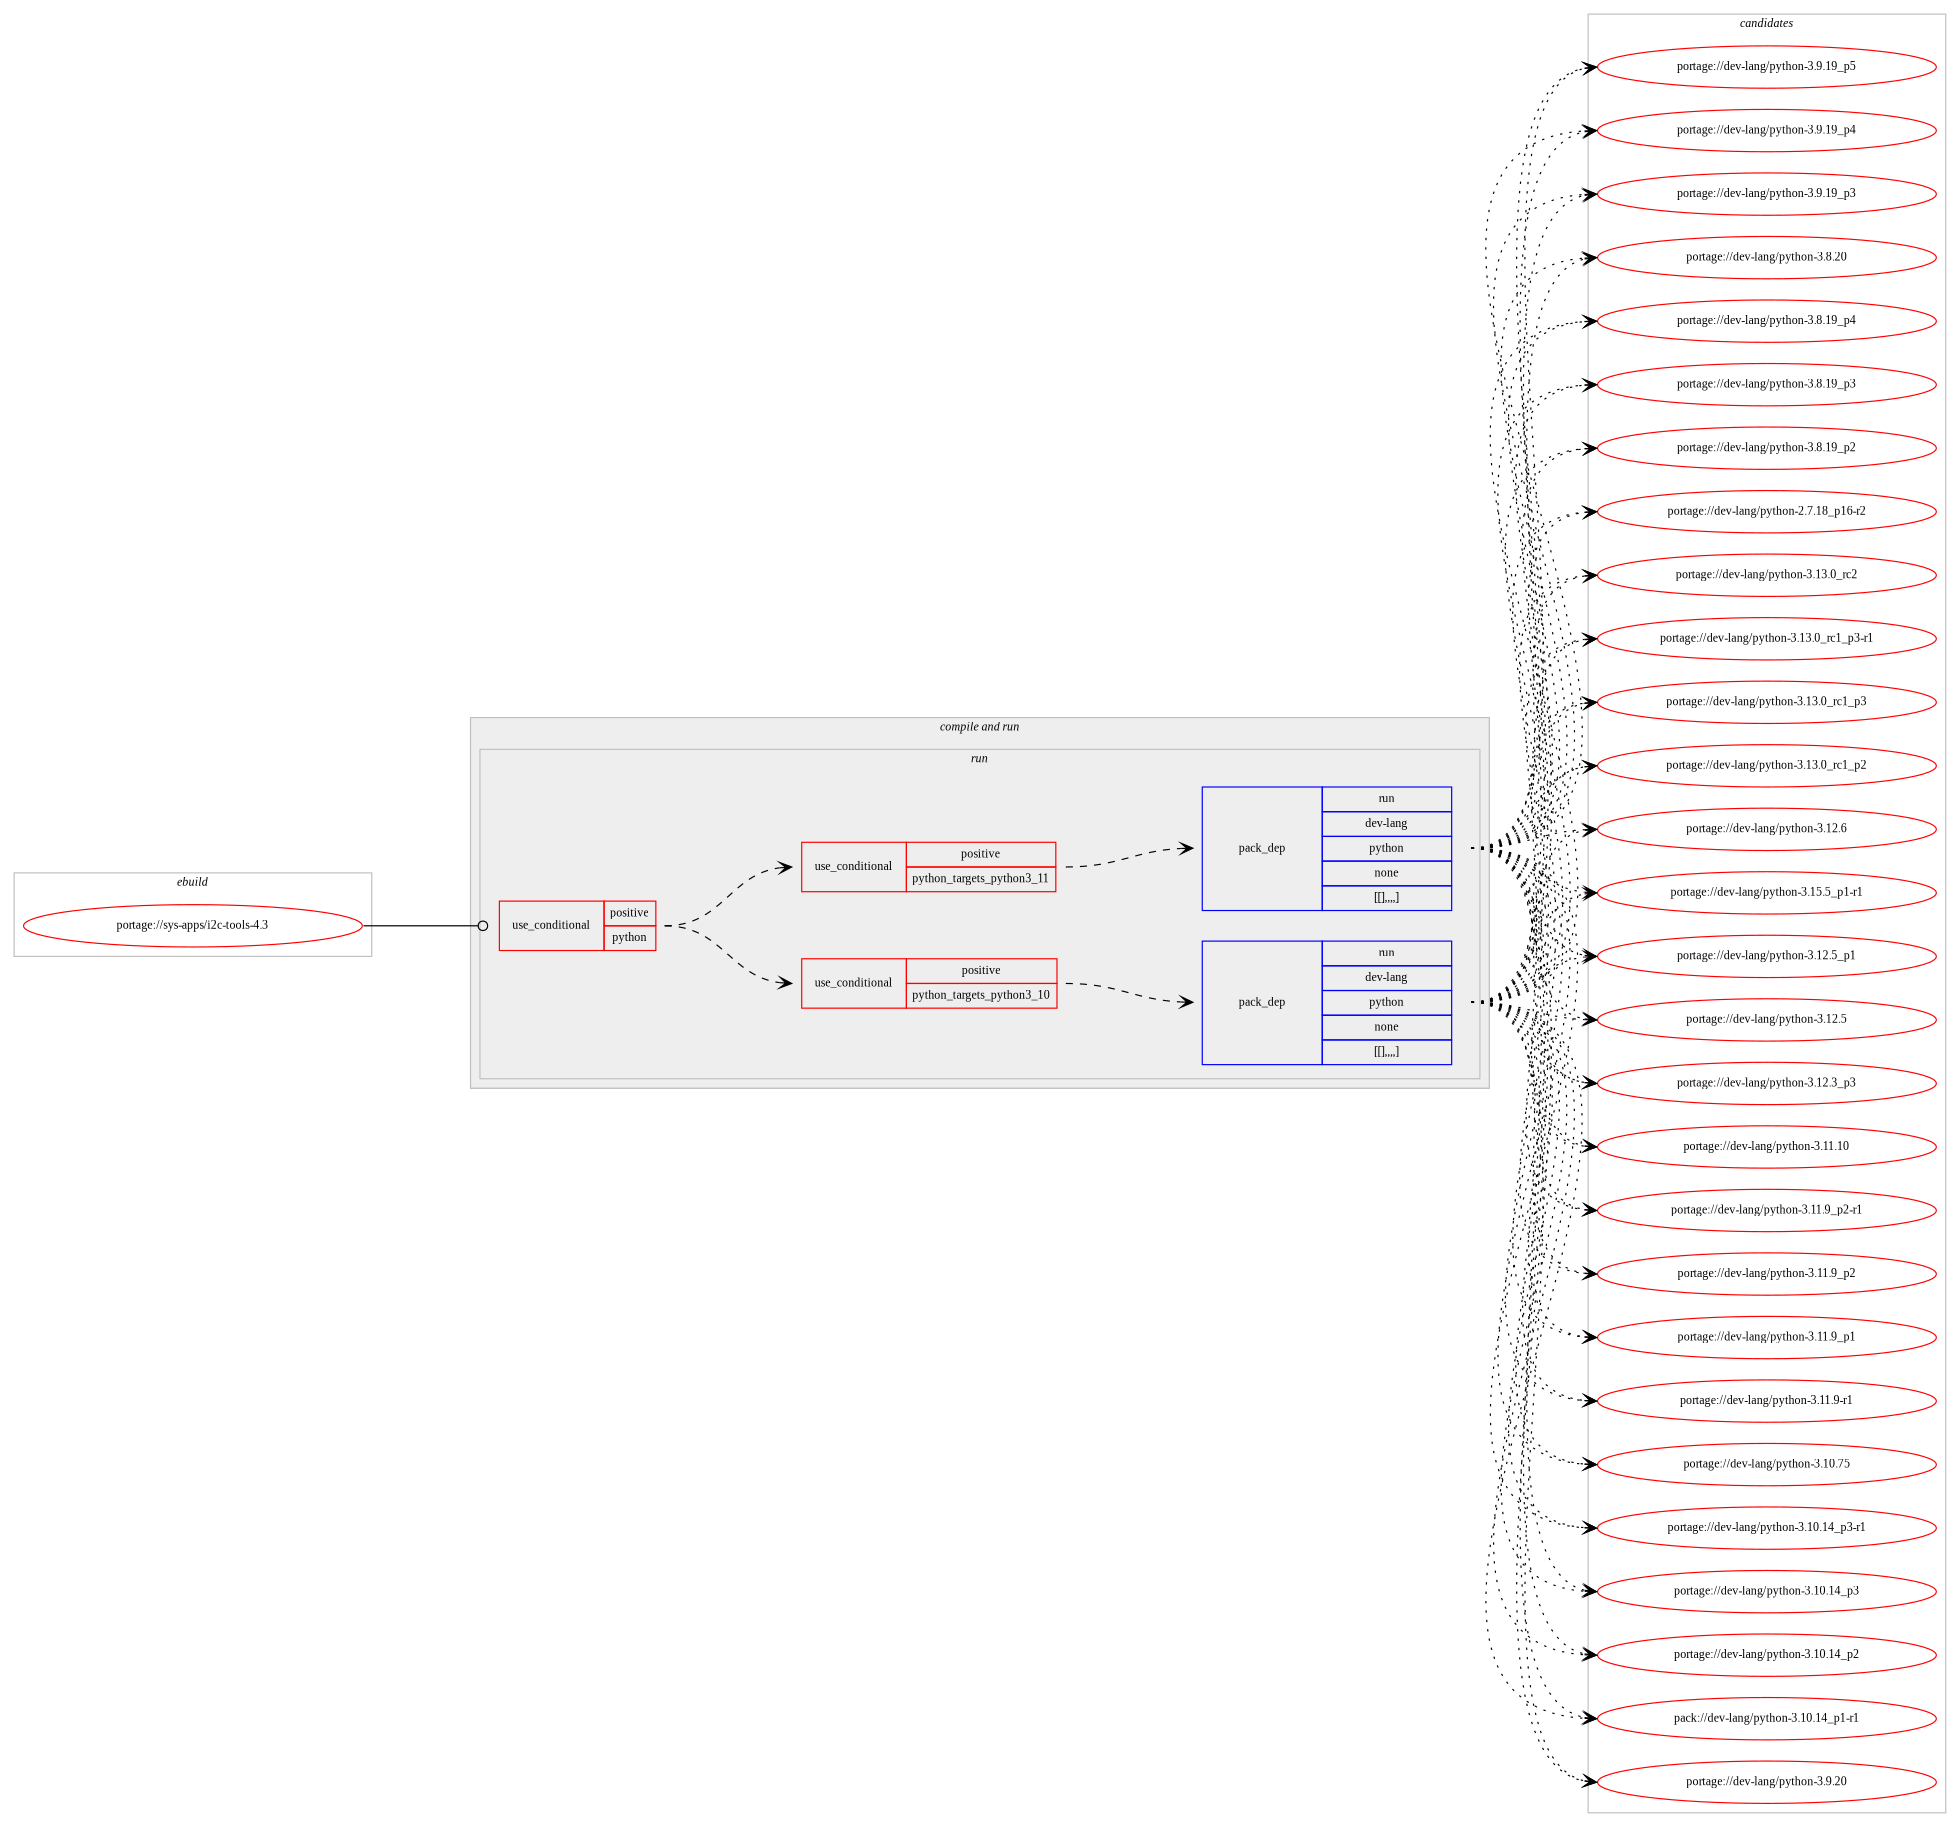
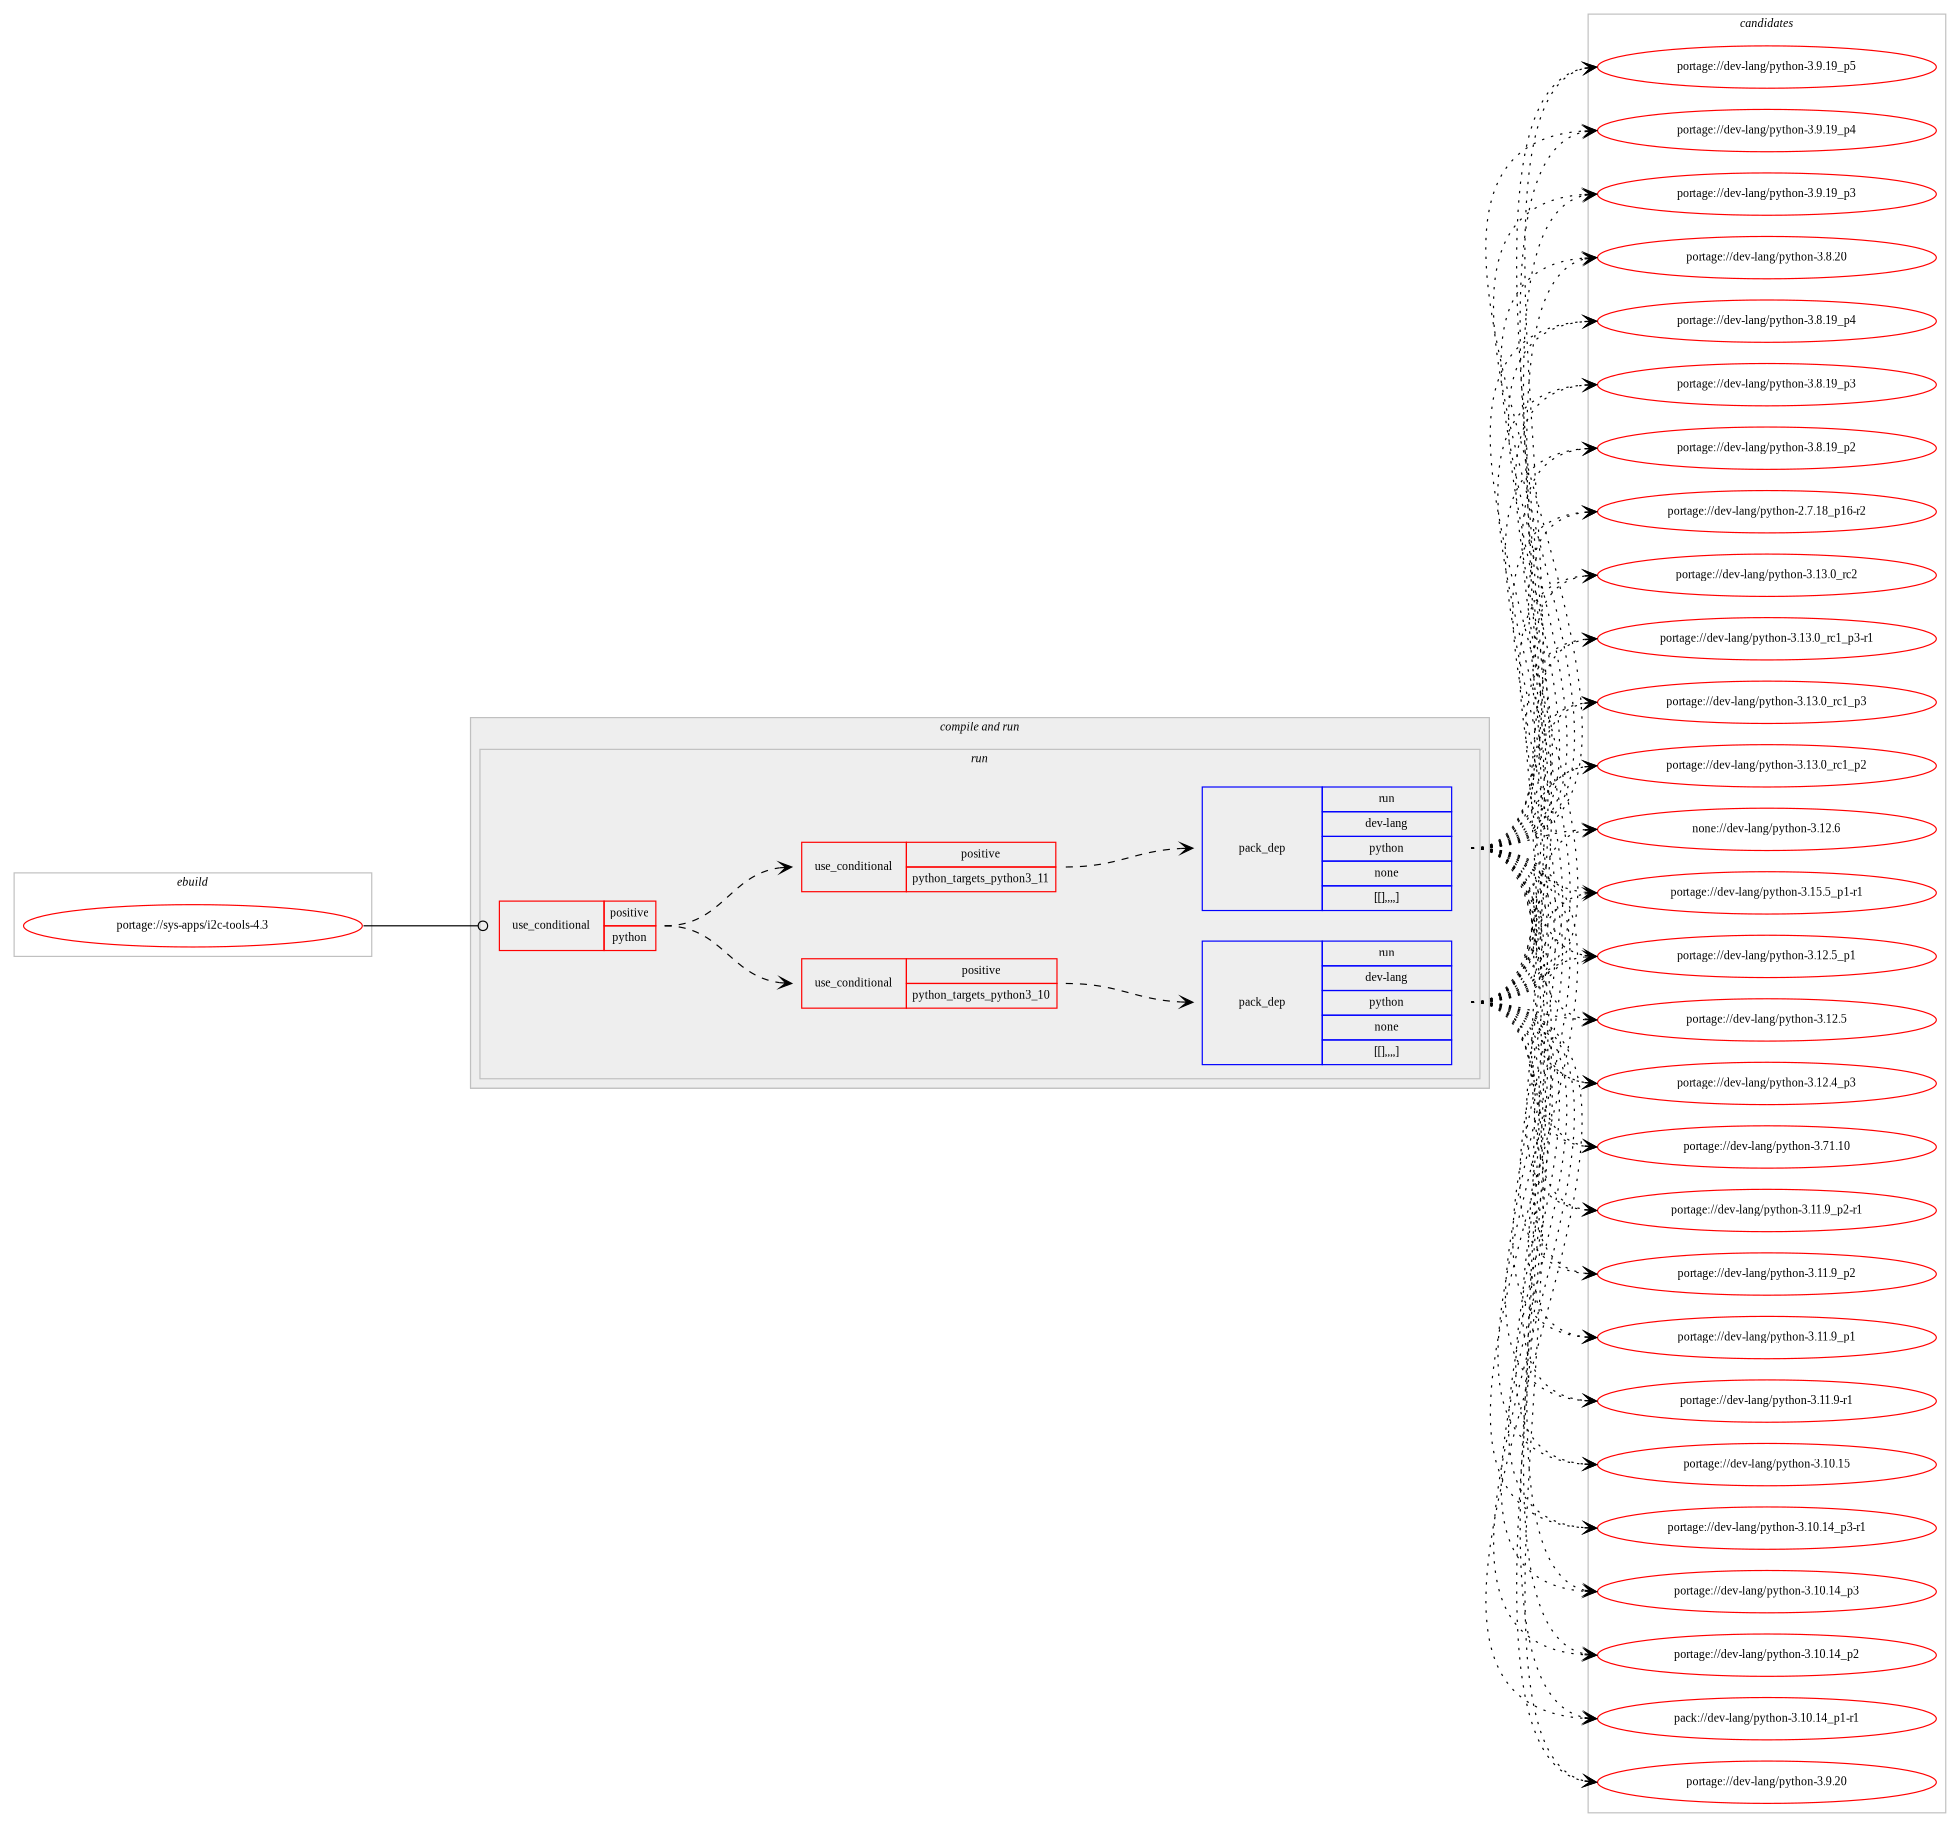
node "portage://dev-lang/python-3.12.6": label "portage://dev-lang/python-3.12.6" -> "none://dev-lang/python-3.12.6"
node "portage://dev-lang/python-3.12.3_p3": label "portage://dev-lang/python-3.12.3_p3" -> "portage://dev-lang/python-3.12.4_p3"
node "portage://dev-lang/python-3.11.10": label "portage://dev-lang/python-3.11.10" -> "portage://dev-lang/python-3.71.10"
node "portage://dev-lang/python-3.10.75": label "portage://dev-lang/python-3.10.75" -> "portage://dev-lang/python-3.10.15"
